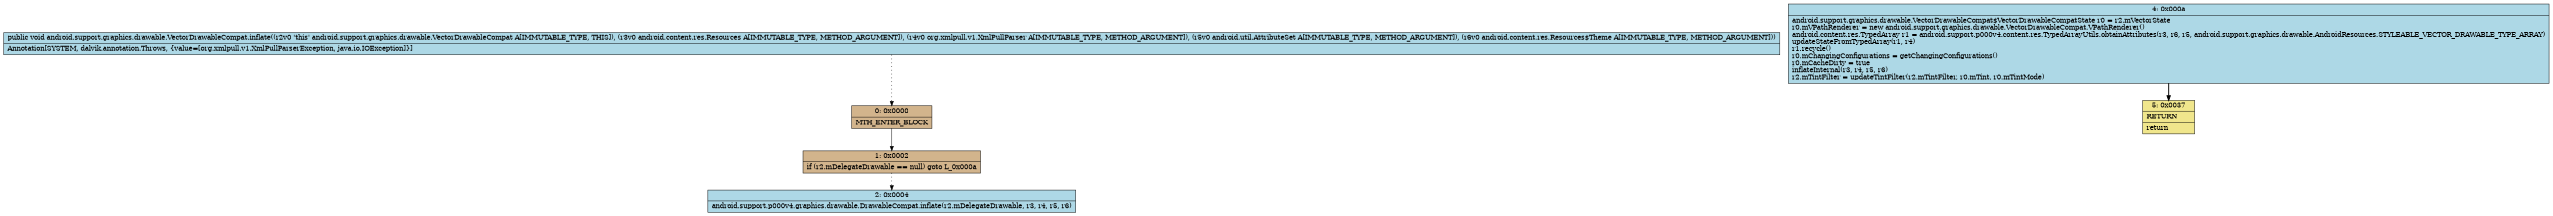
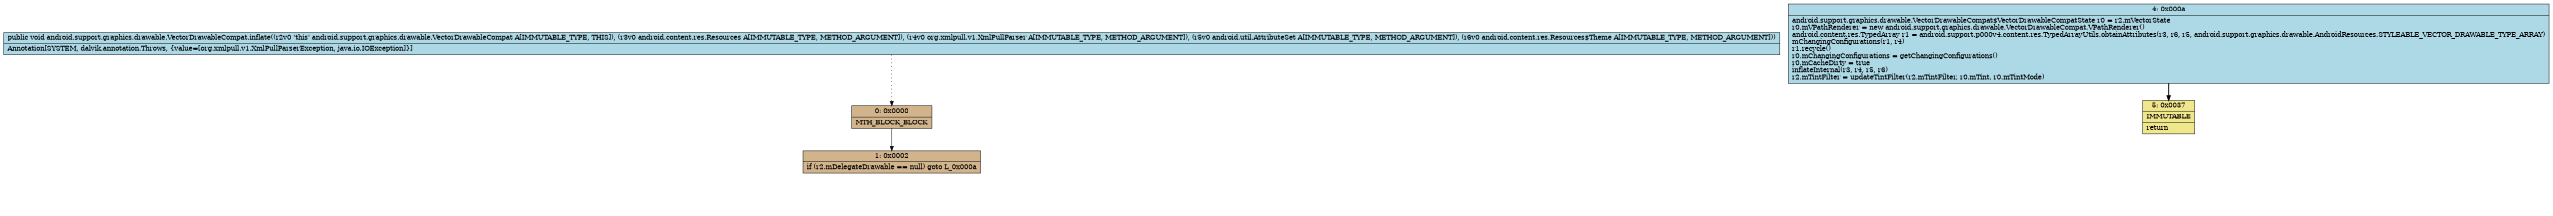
node "4: 0x000a": text "updateStateFromTypedArray(r1, r4)" -> "mChangingConfigurations(r1, r4)"
node "5: 0x0037": text "RETURN" -> "IMMUTABLE"
node "0: 0x0000": text "MTH_ENTER_BLOCK" -> "MTH_BLOCK_BLOCK"
node "2: 0x0004": removed
